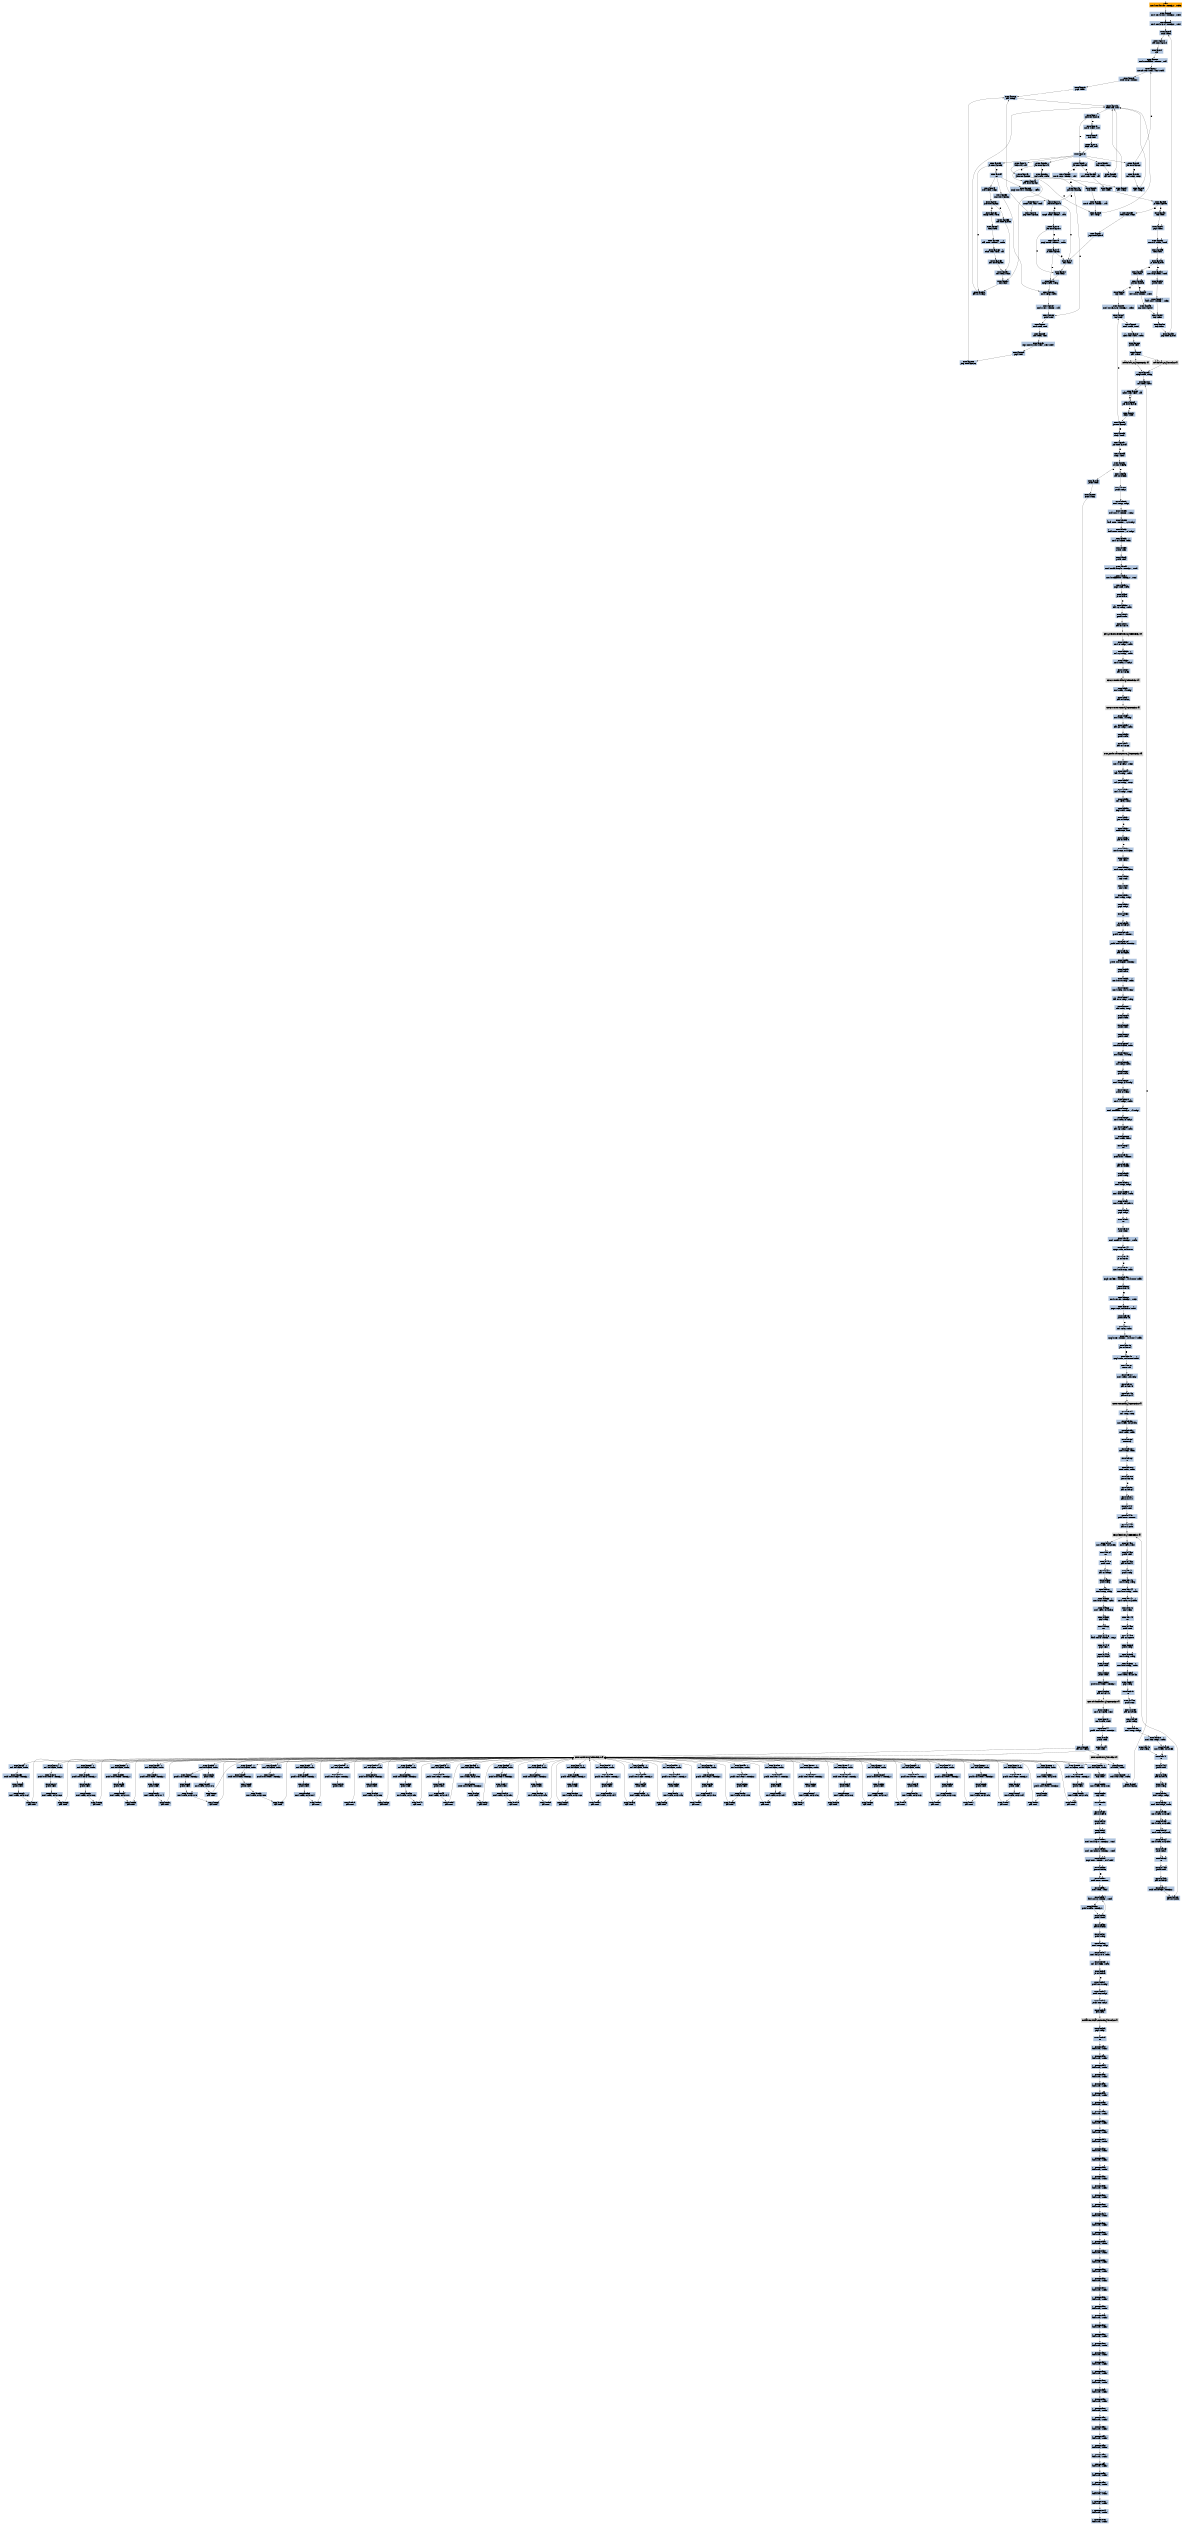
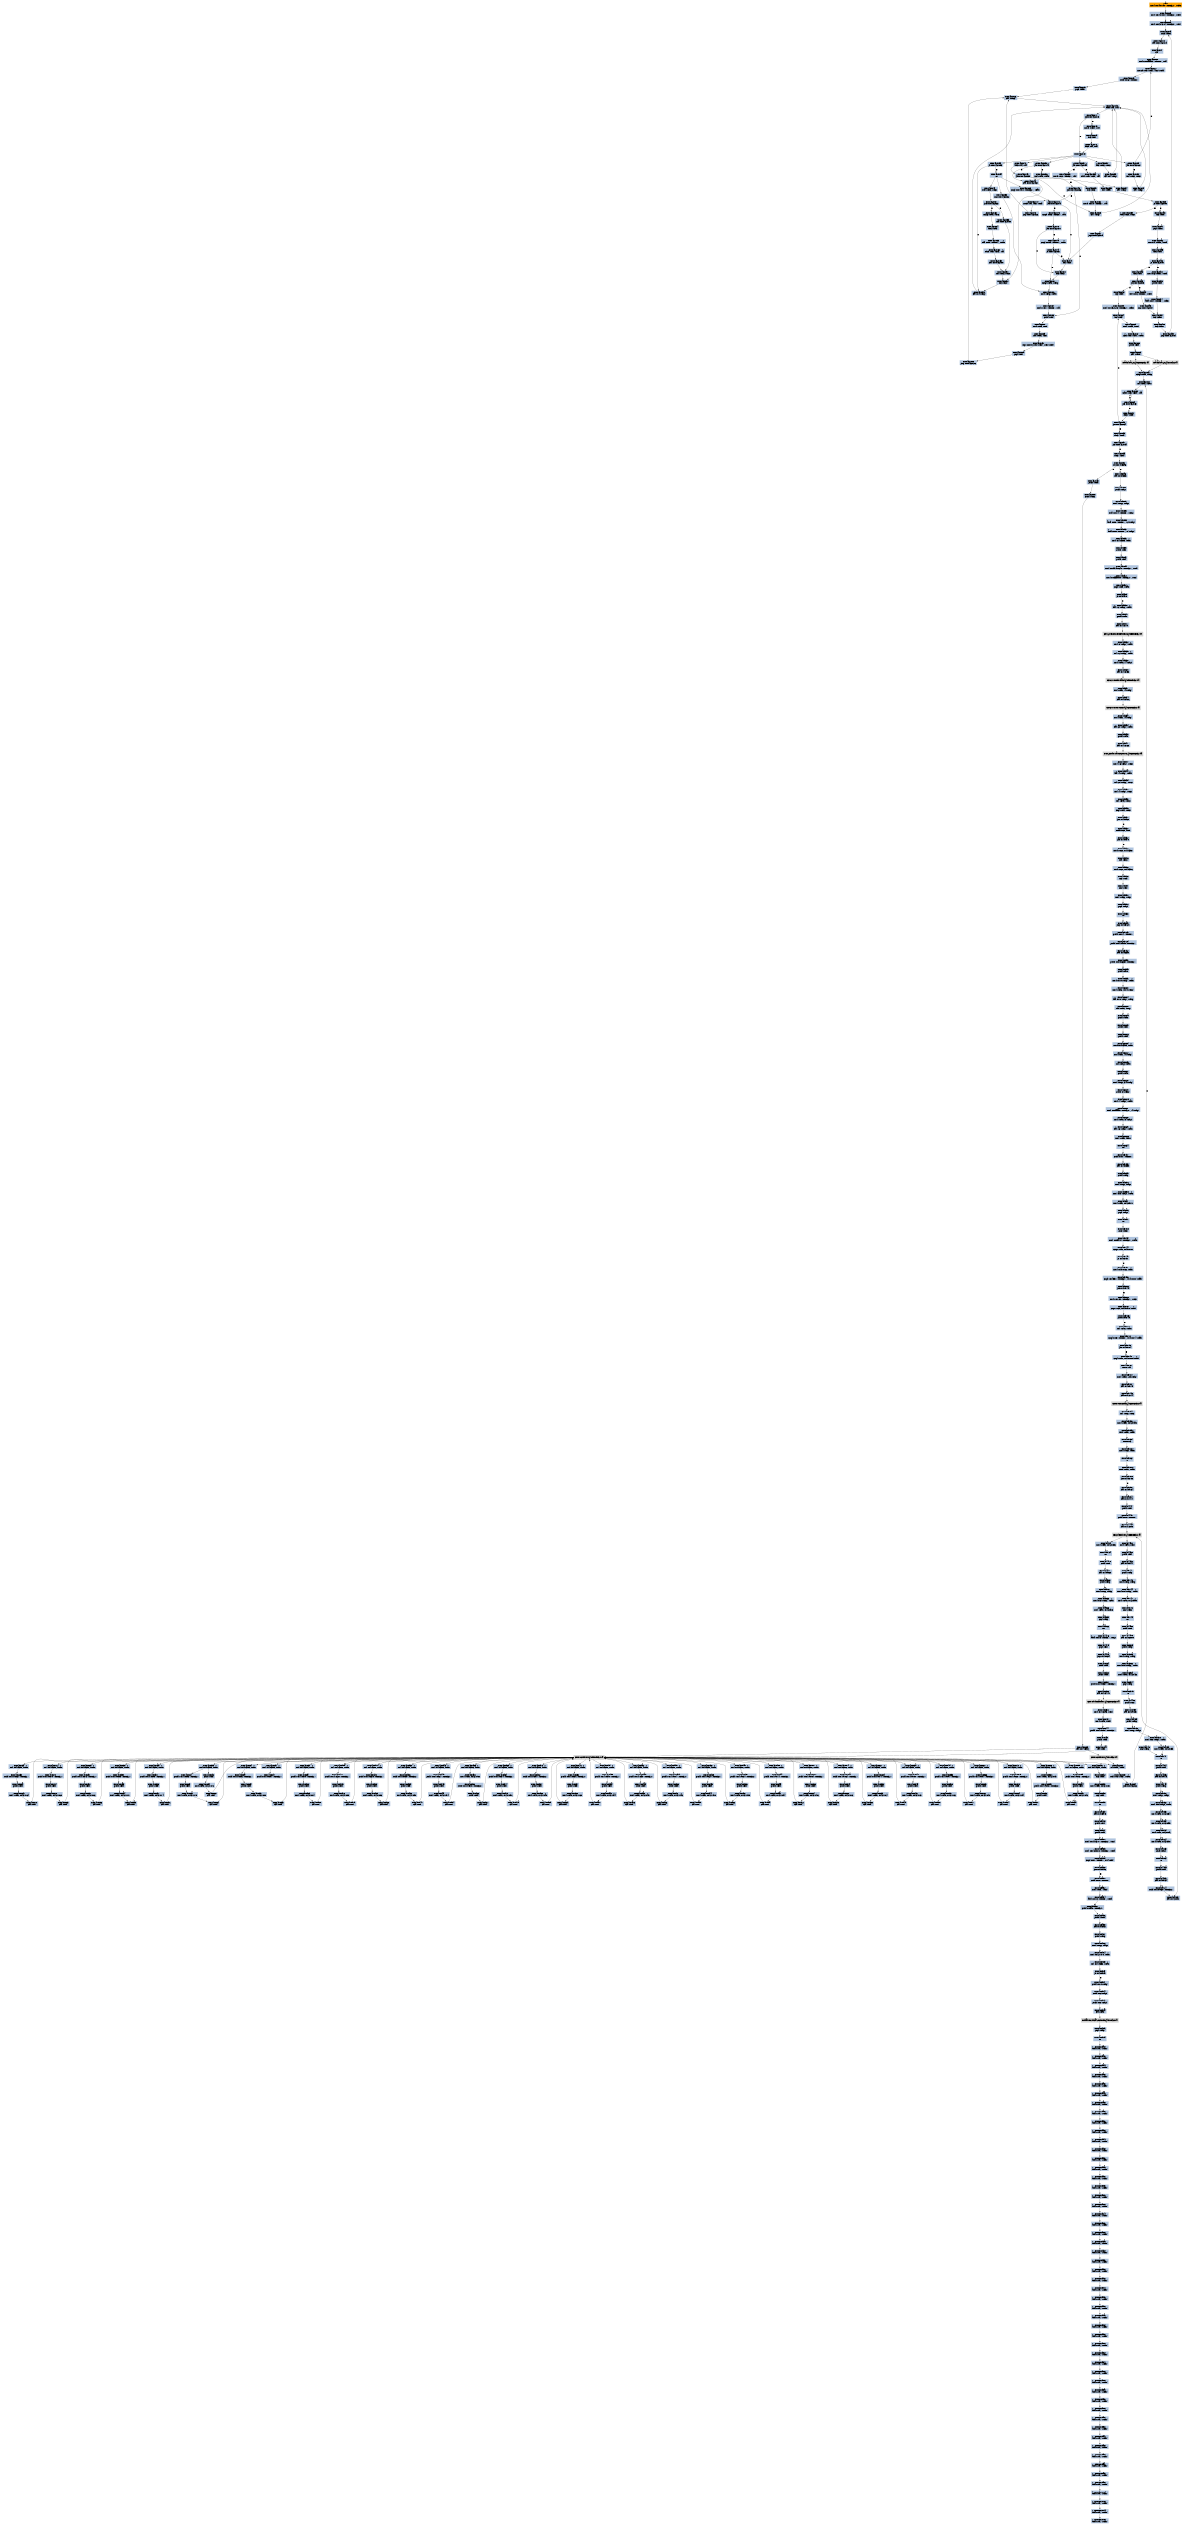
node "0x00408d16 movl %eax, 0x421088": added
edge "0x00405a9c pushl (%esi)" -> "0x00405a94 addl $0x18<UINT8>, %edi": now "0x00405a92 movl %edi, (%esi)" -> "0x00405a94 addl $0x18<UINT8>, %edi"
